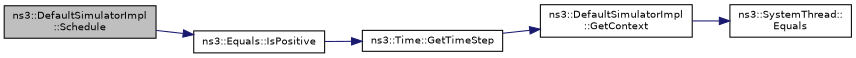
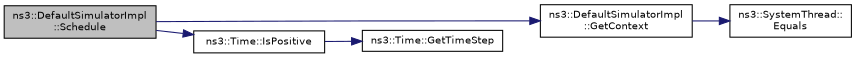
edge "ns3::Time::GetTimeStep" -> "ns3::DefaultSimulatorImpl ::GetContext": now "ns3::DefaultSimulatorImpl ::Schedule" -> "ns3::DefaultSimulatorImpl ::GetContext"
node "ns3::Equals::IsPositive": label "ns3::Equals::IsPositive" -> "ns3::Time::IsPositive"
